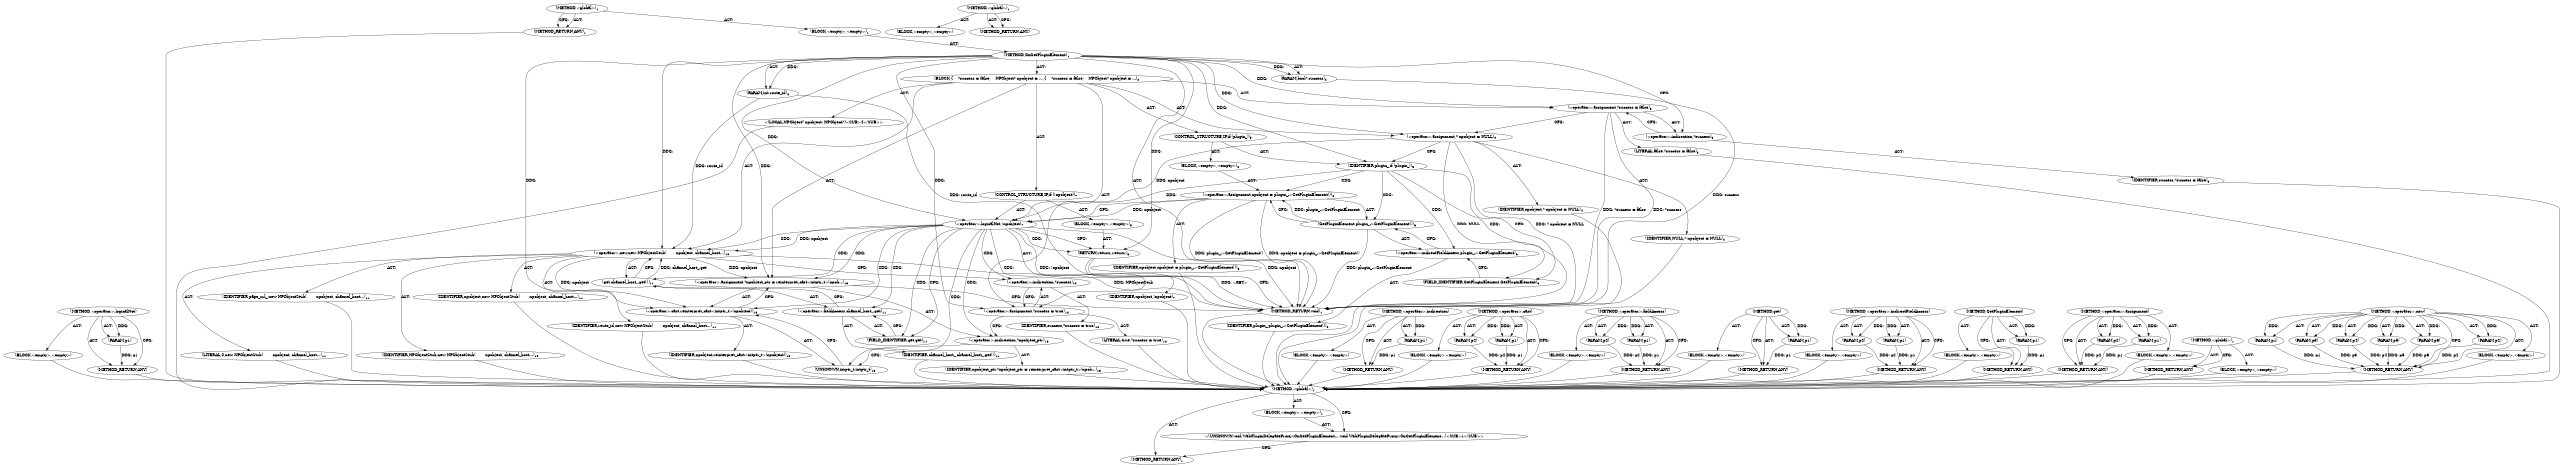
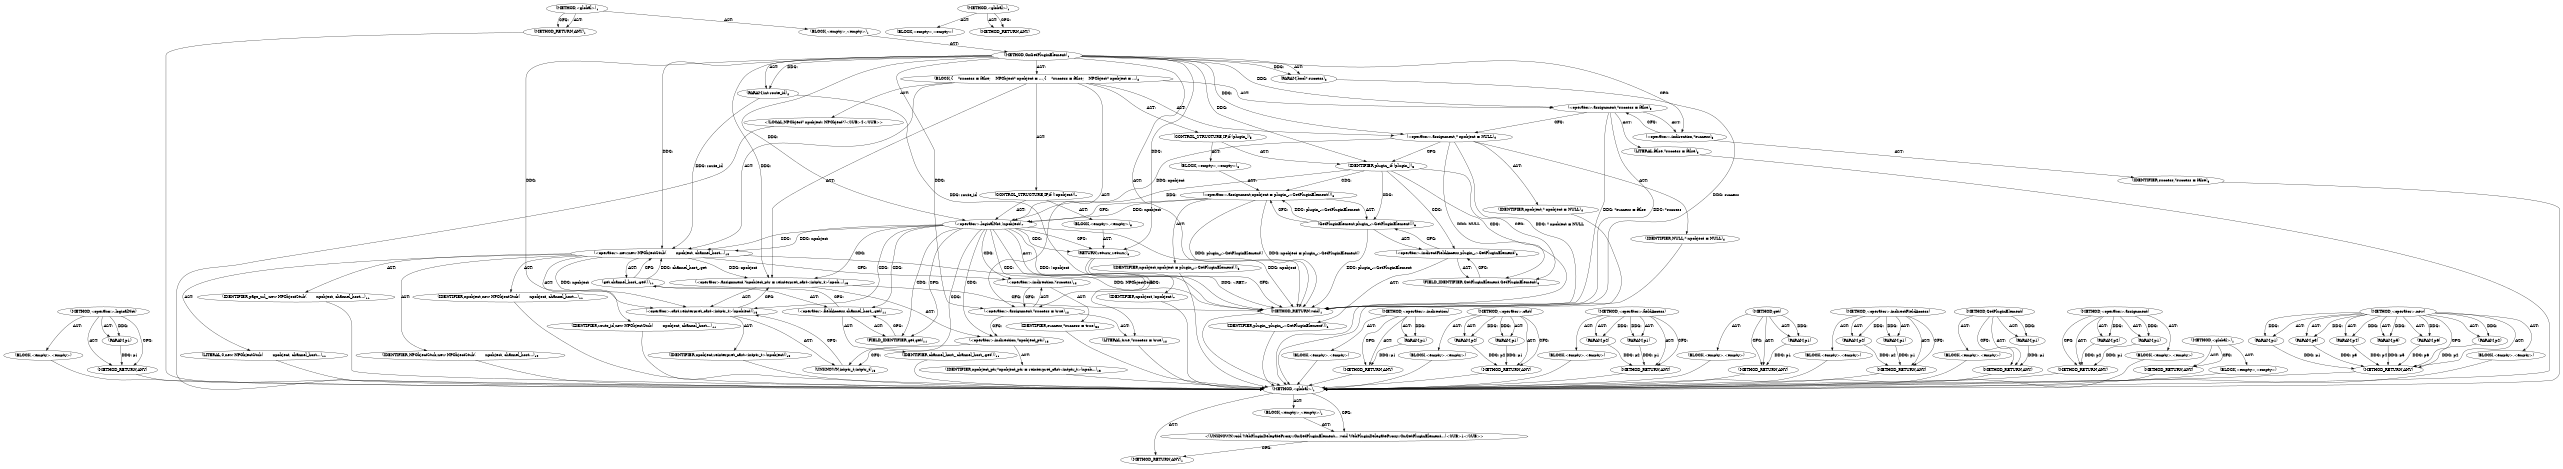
edge "(<operator>.indirectFieldAccess,plugin_->GetPluginElement)" -> "(FIELD_IDENTIFIER,GetPluginElement,GetPluginElement)": added, label "AST:"
edge "(<operator>.logicalNot,!npobject)" -> "(get,channel_host_.get())": now "(<operator>.logicalNot,!npobject)" -> "(LITERAL,true,*success = true)"
node "(IDENTIFIER,success,*success = true)": text "12" -> "52"
